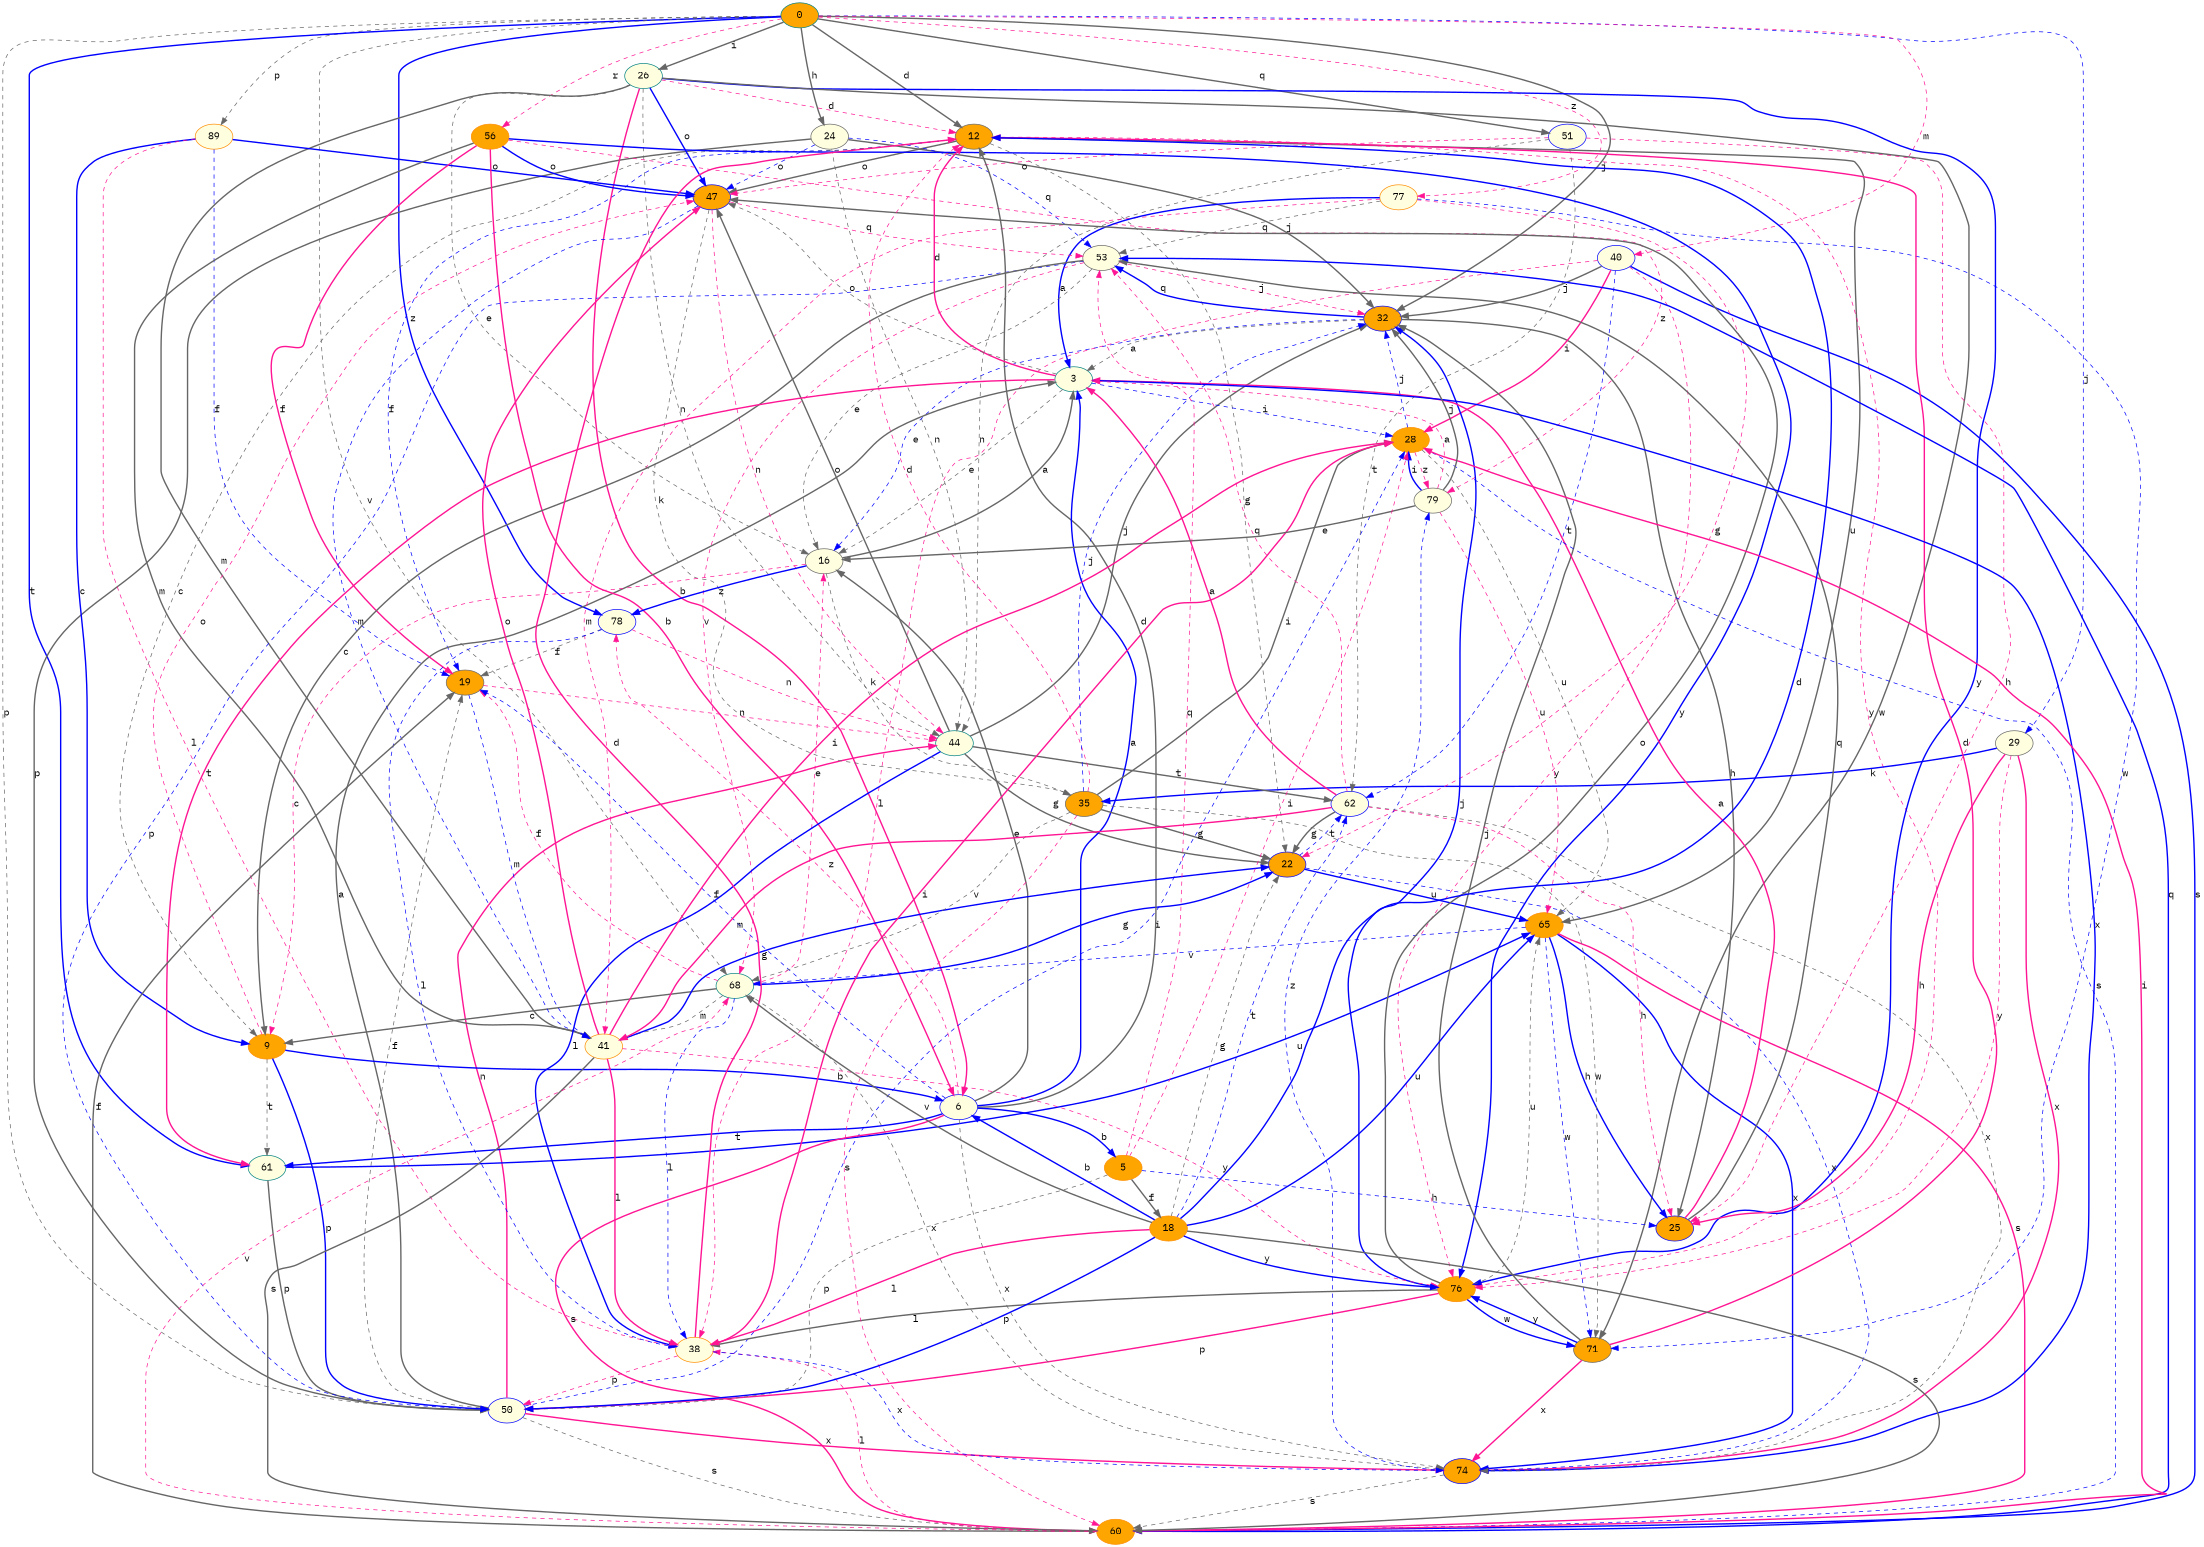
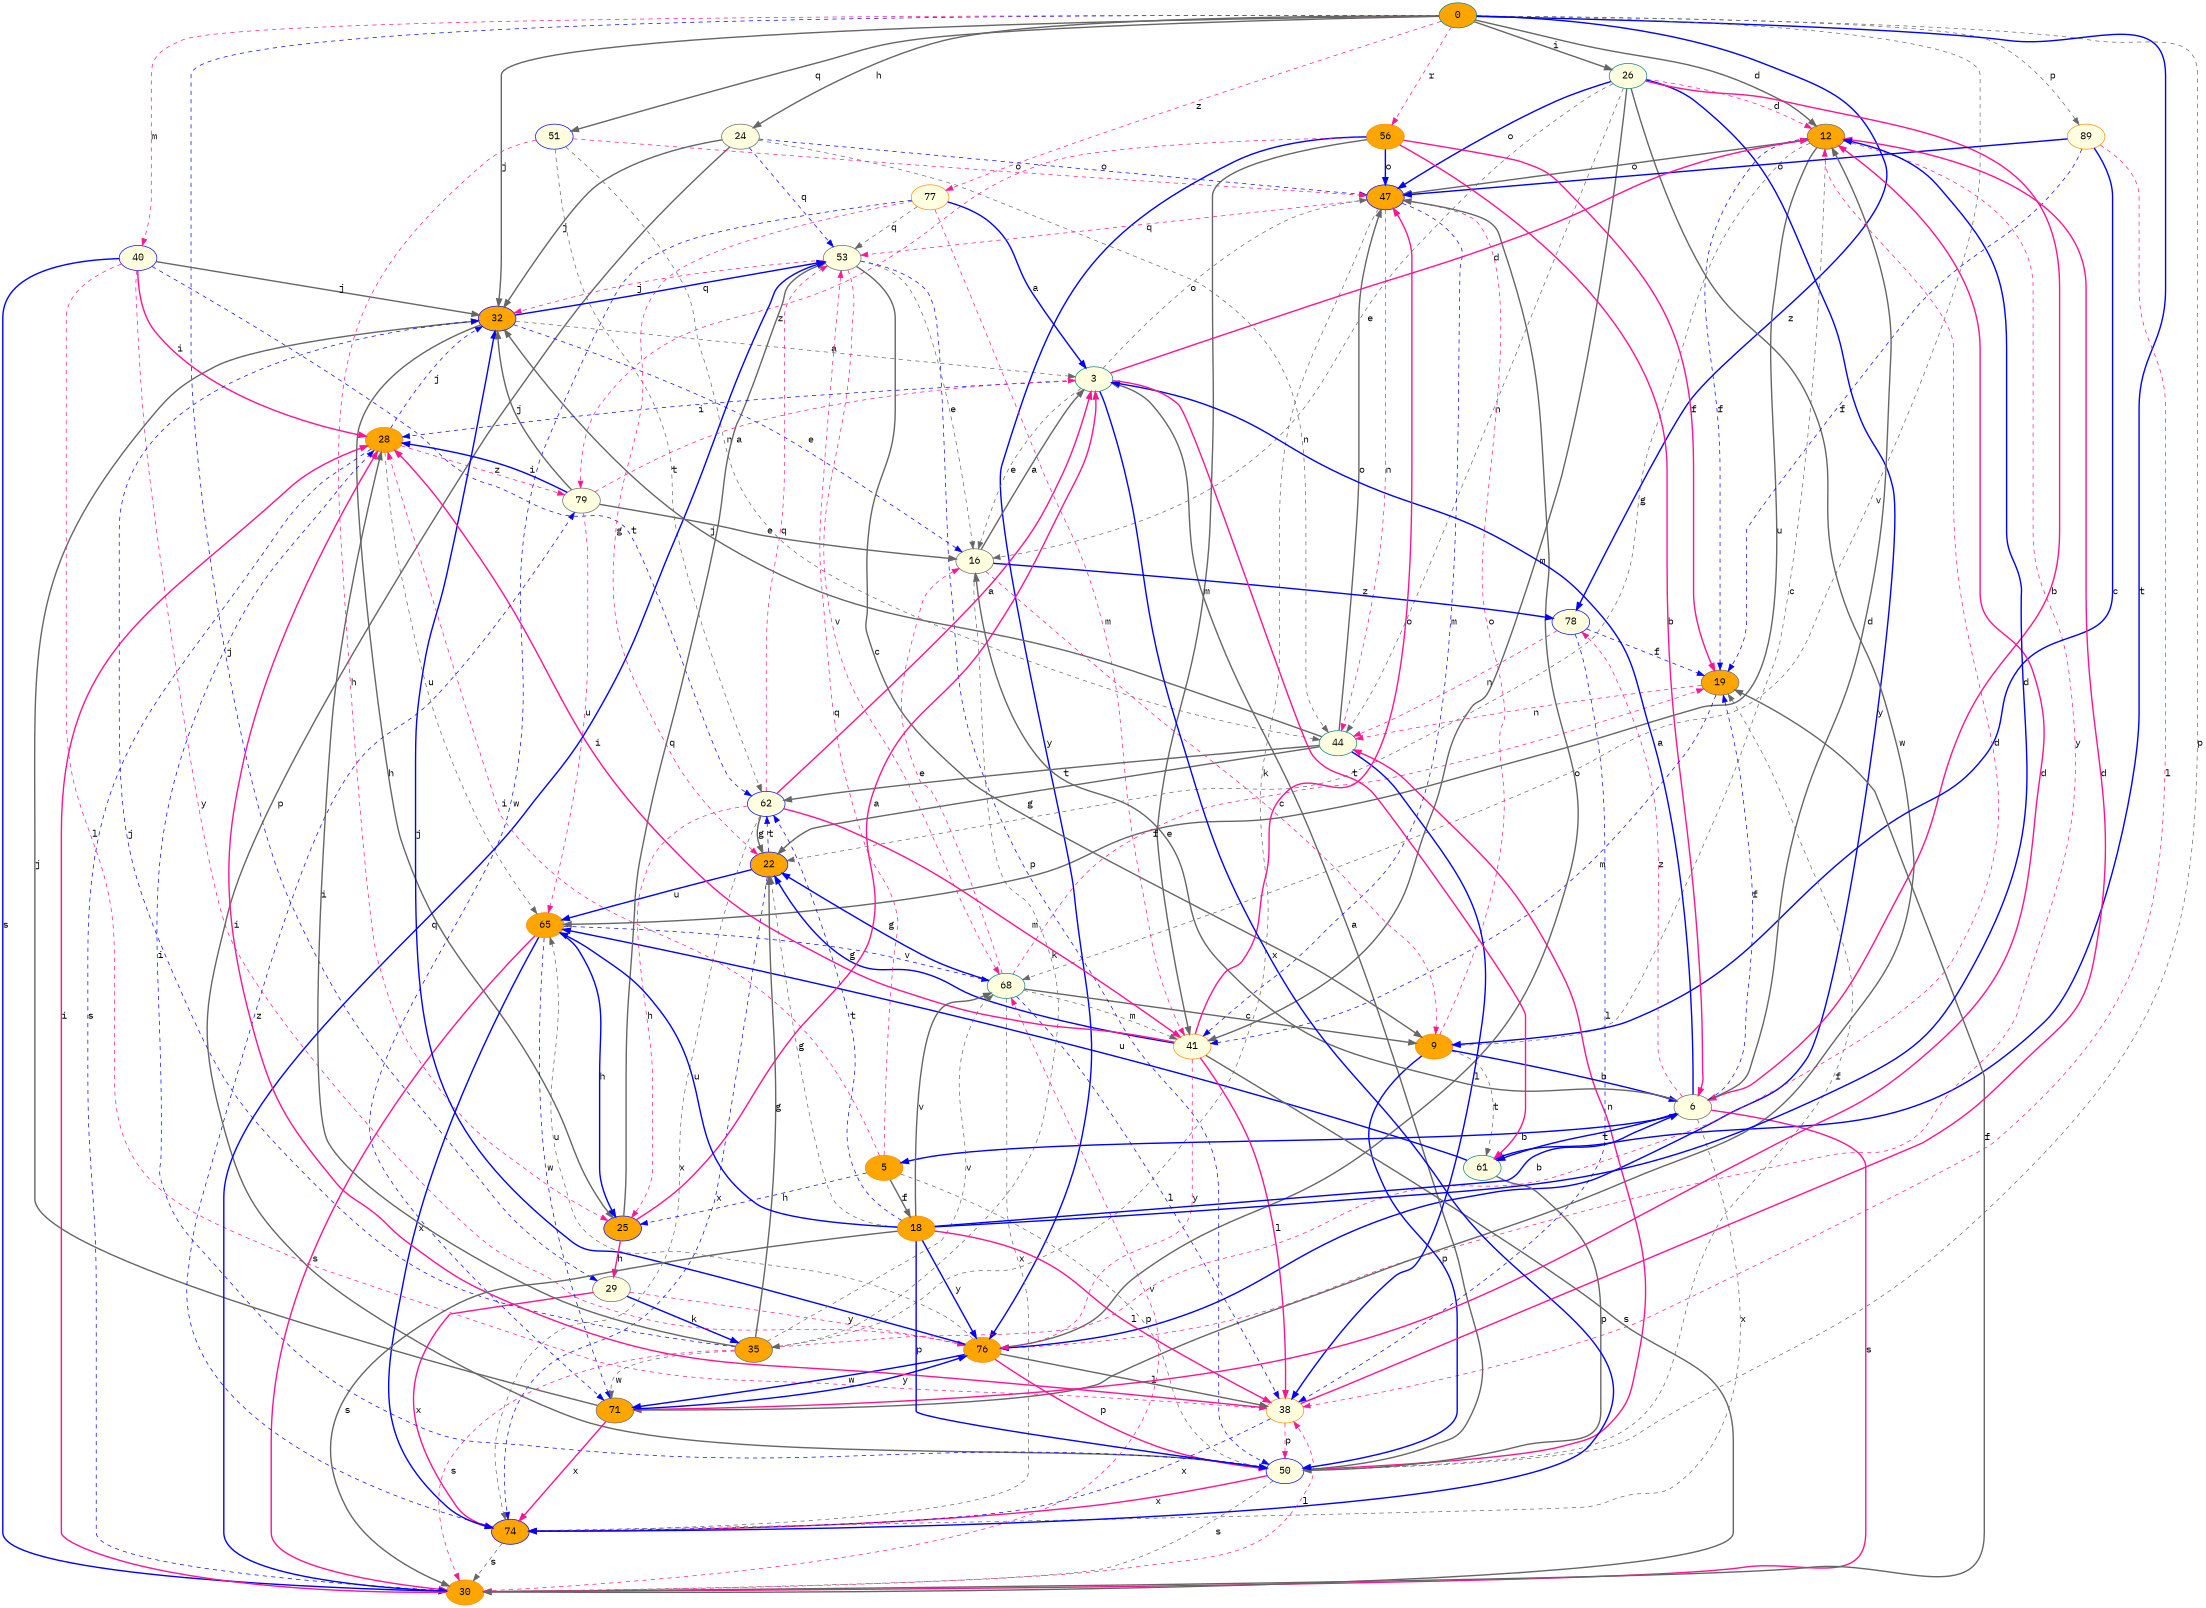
edge "78" -> "19": color gray40 -> blue
edge "29" -> "25": reversed
node "6": color blue -> gray40
node "60": label "60" -> "30"
